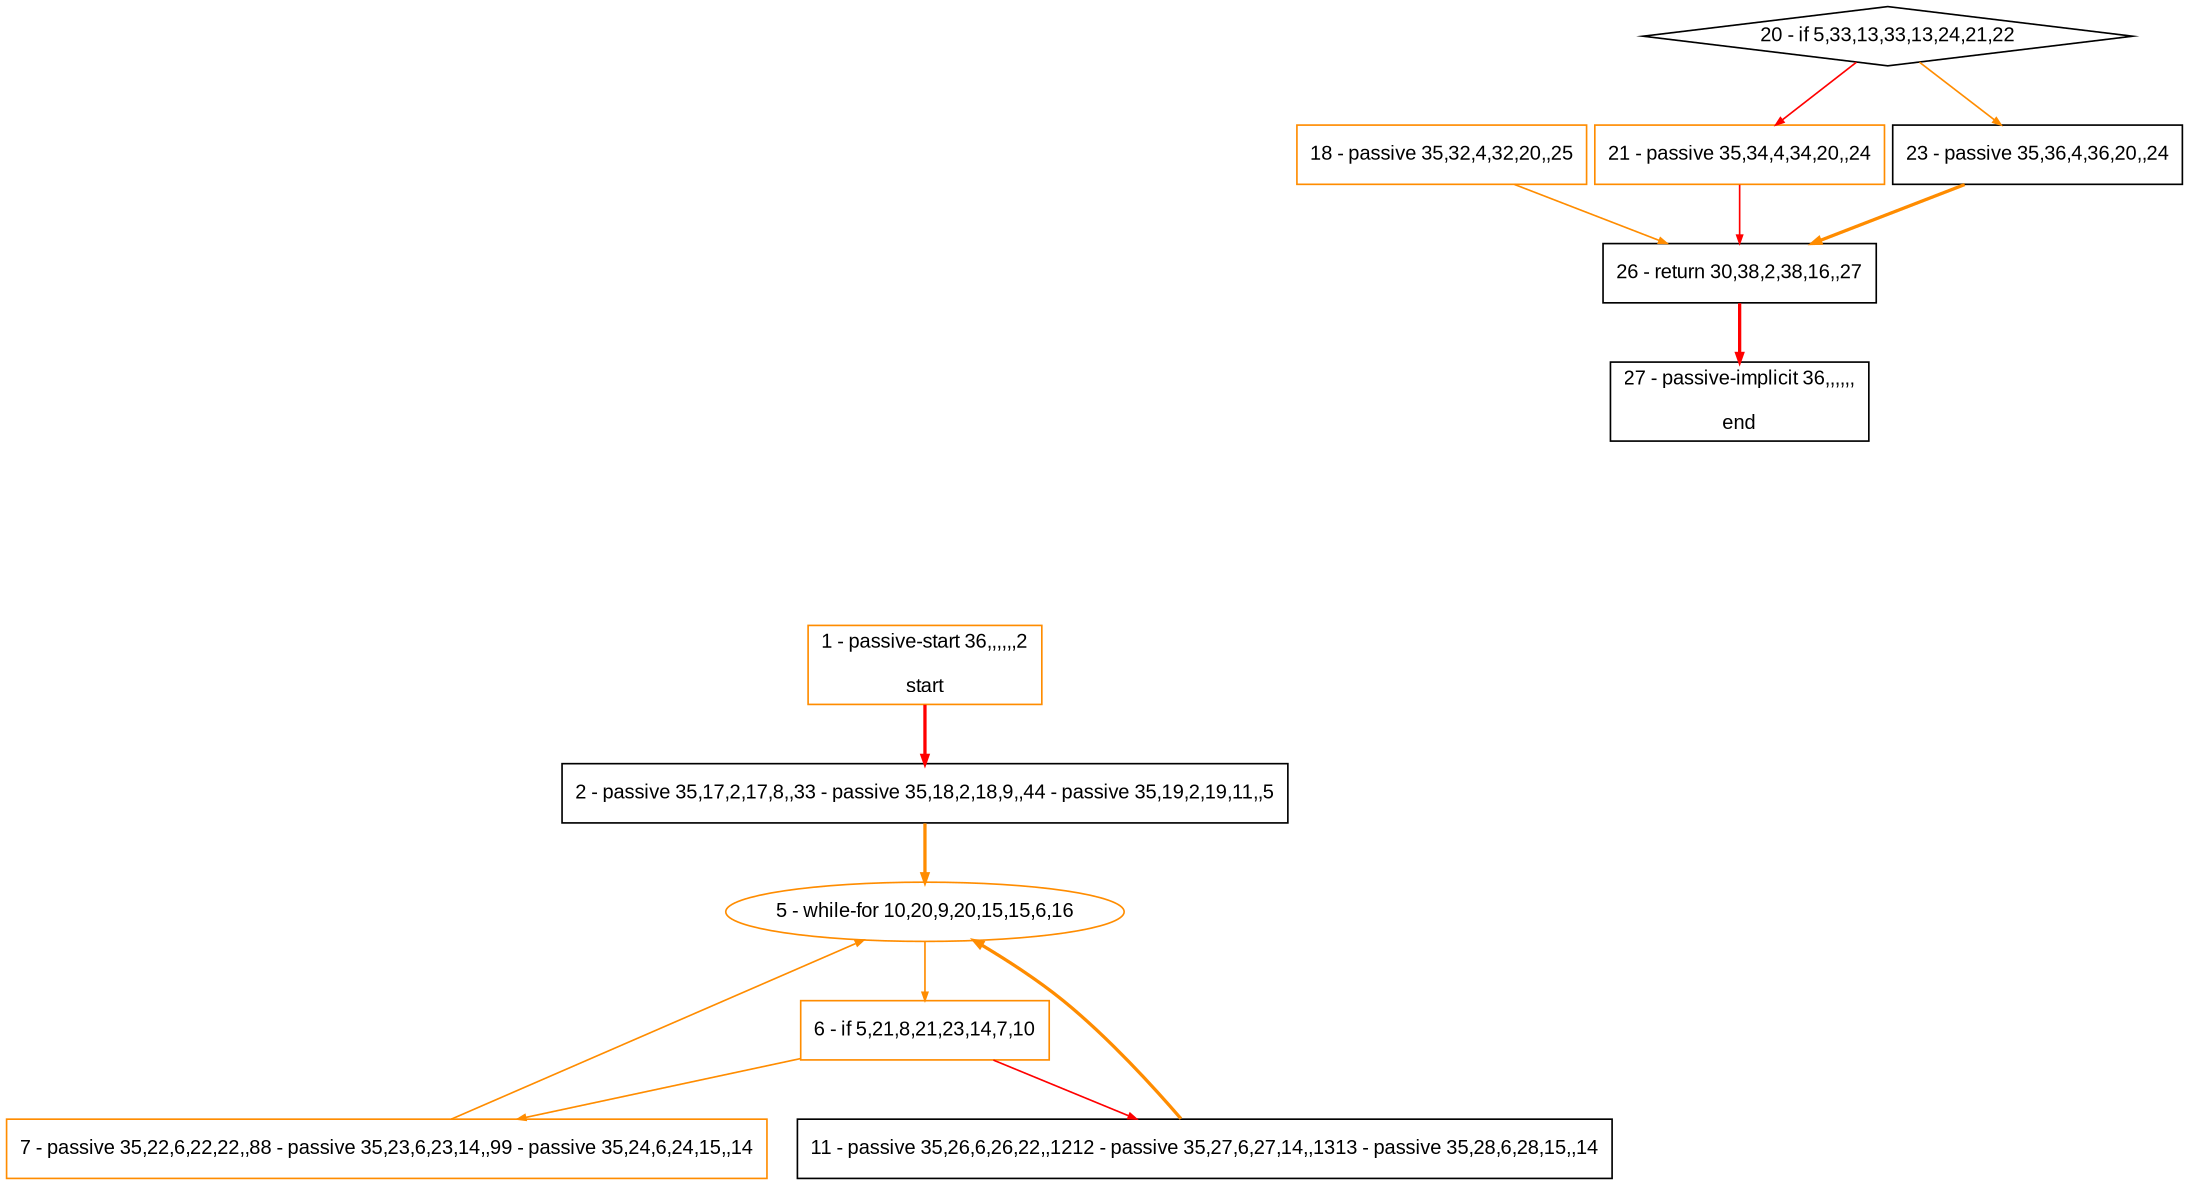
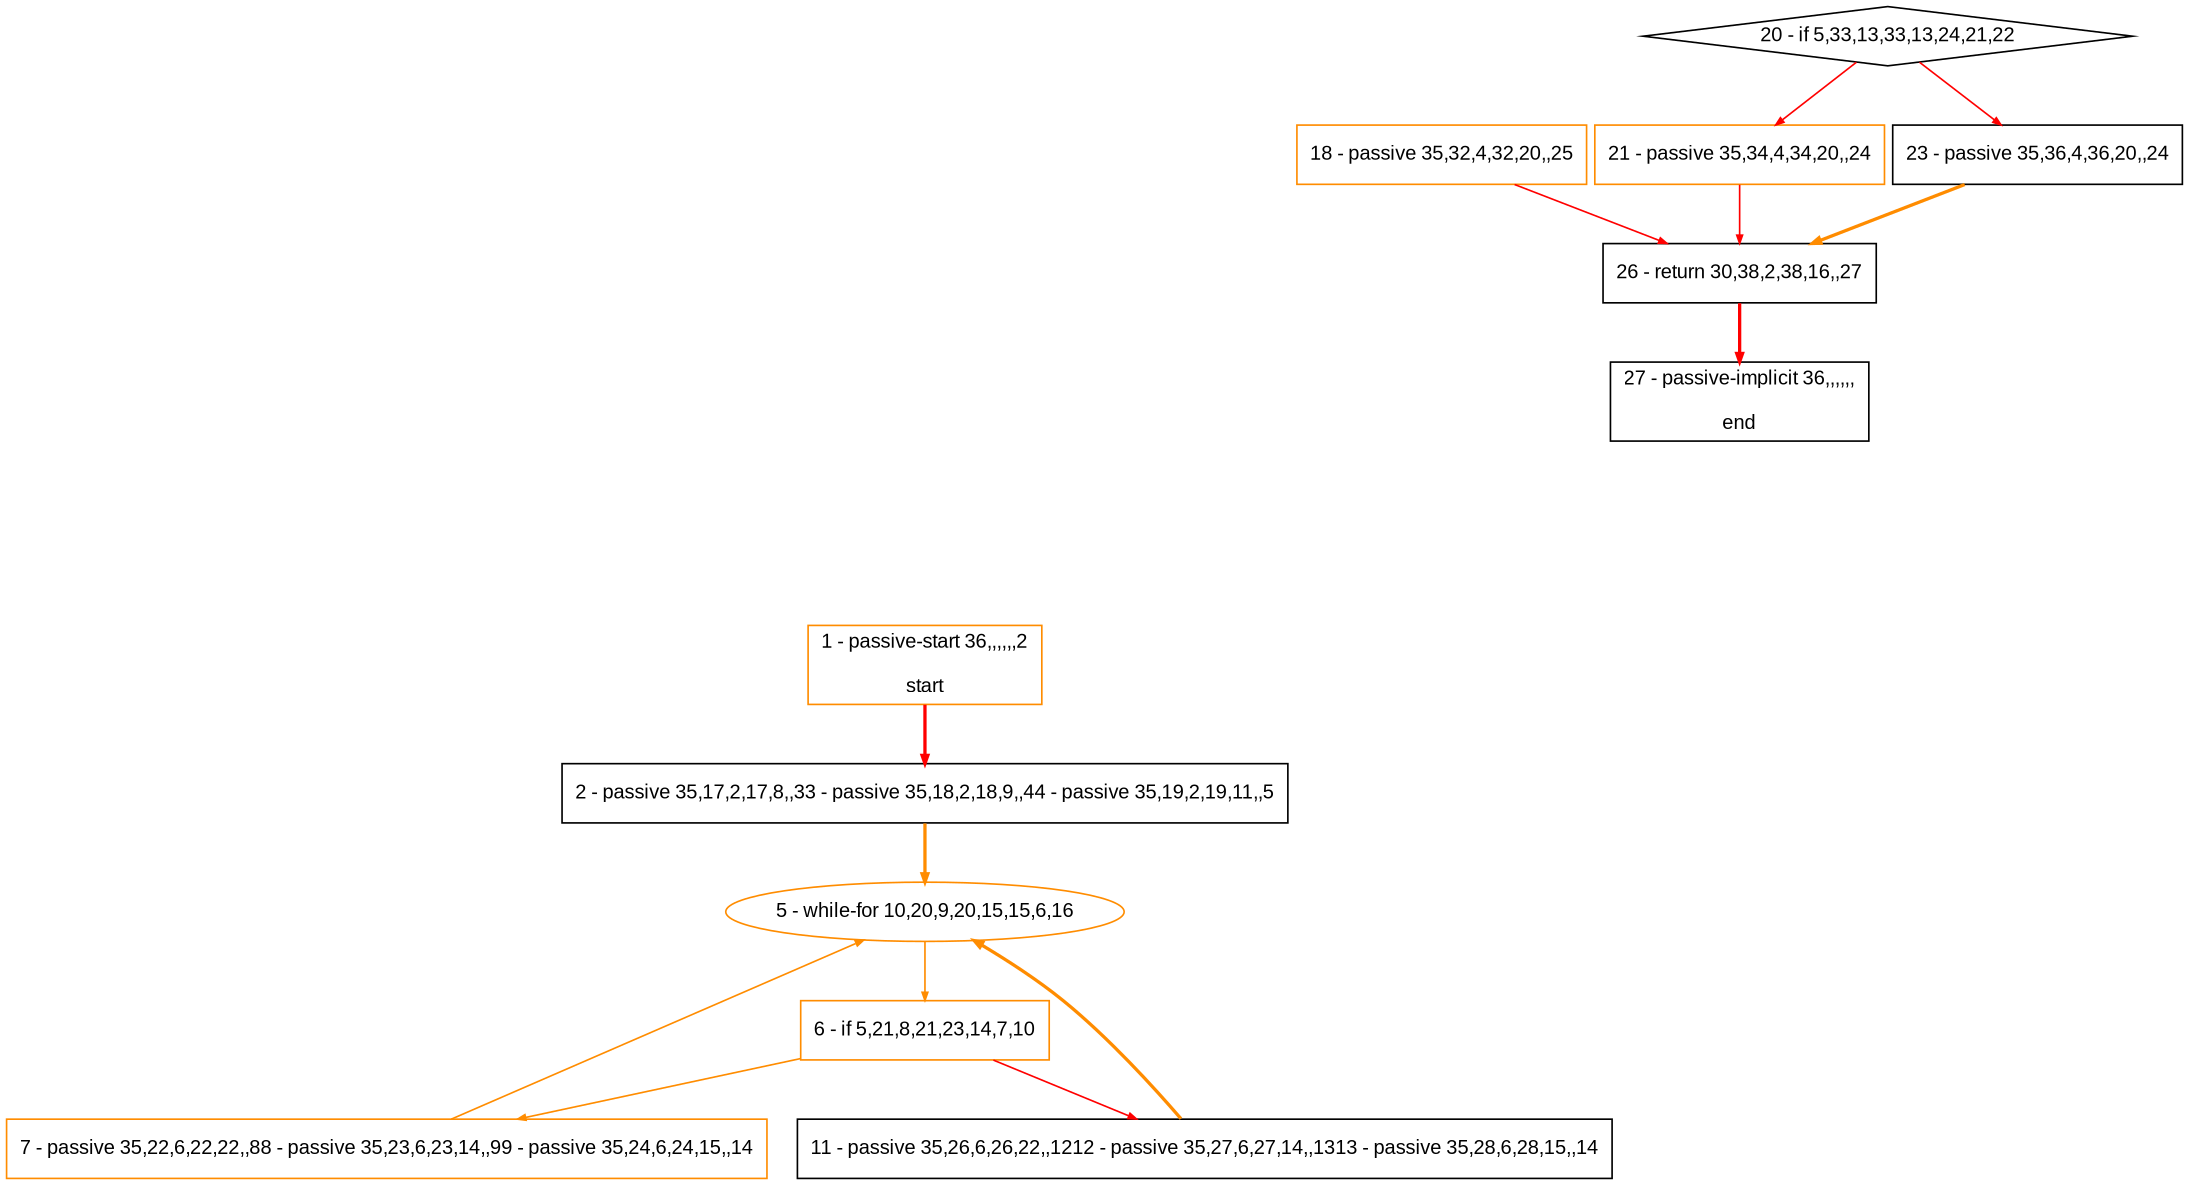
edge "20 - if 5,33,13,33,13,24,21,22" -> "23 - passive 35,36,4,36,20,,24": color darkorange -> red
edge "18 - passive 35,32,4,32,20,,25" -> "26 - return 30,38,2,38,16,,27": color darkorange -> red
